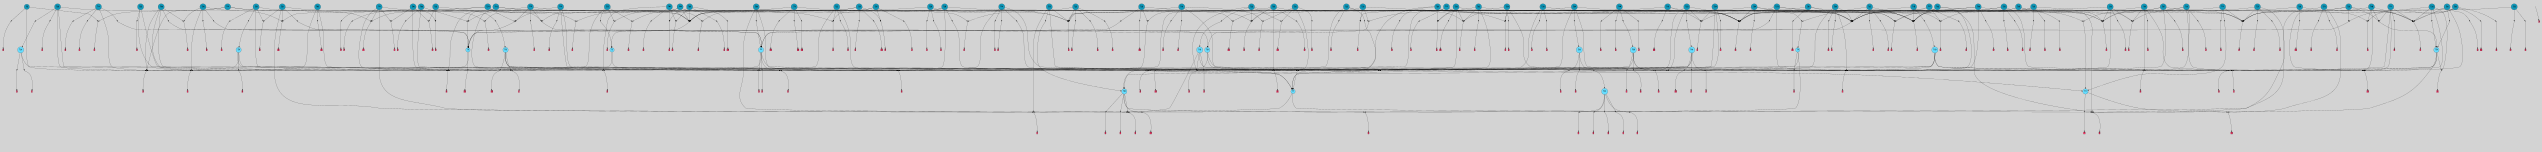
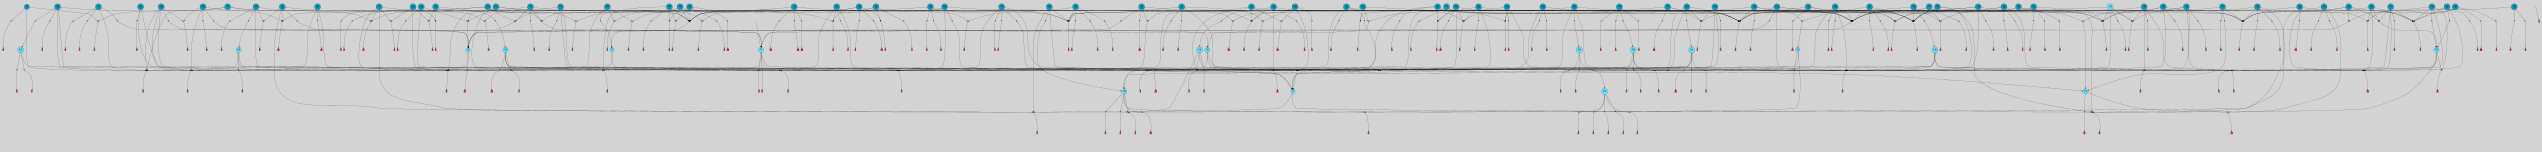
node "T286": removed
node "T210": fillcolor #1199bb -> #66ddff
